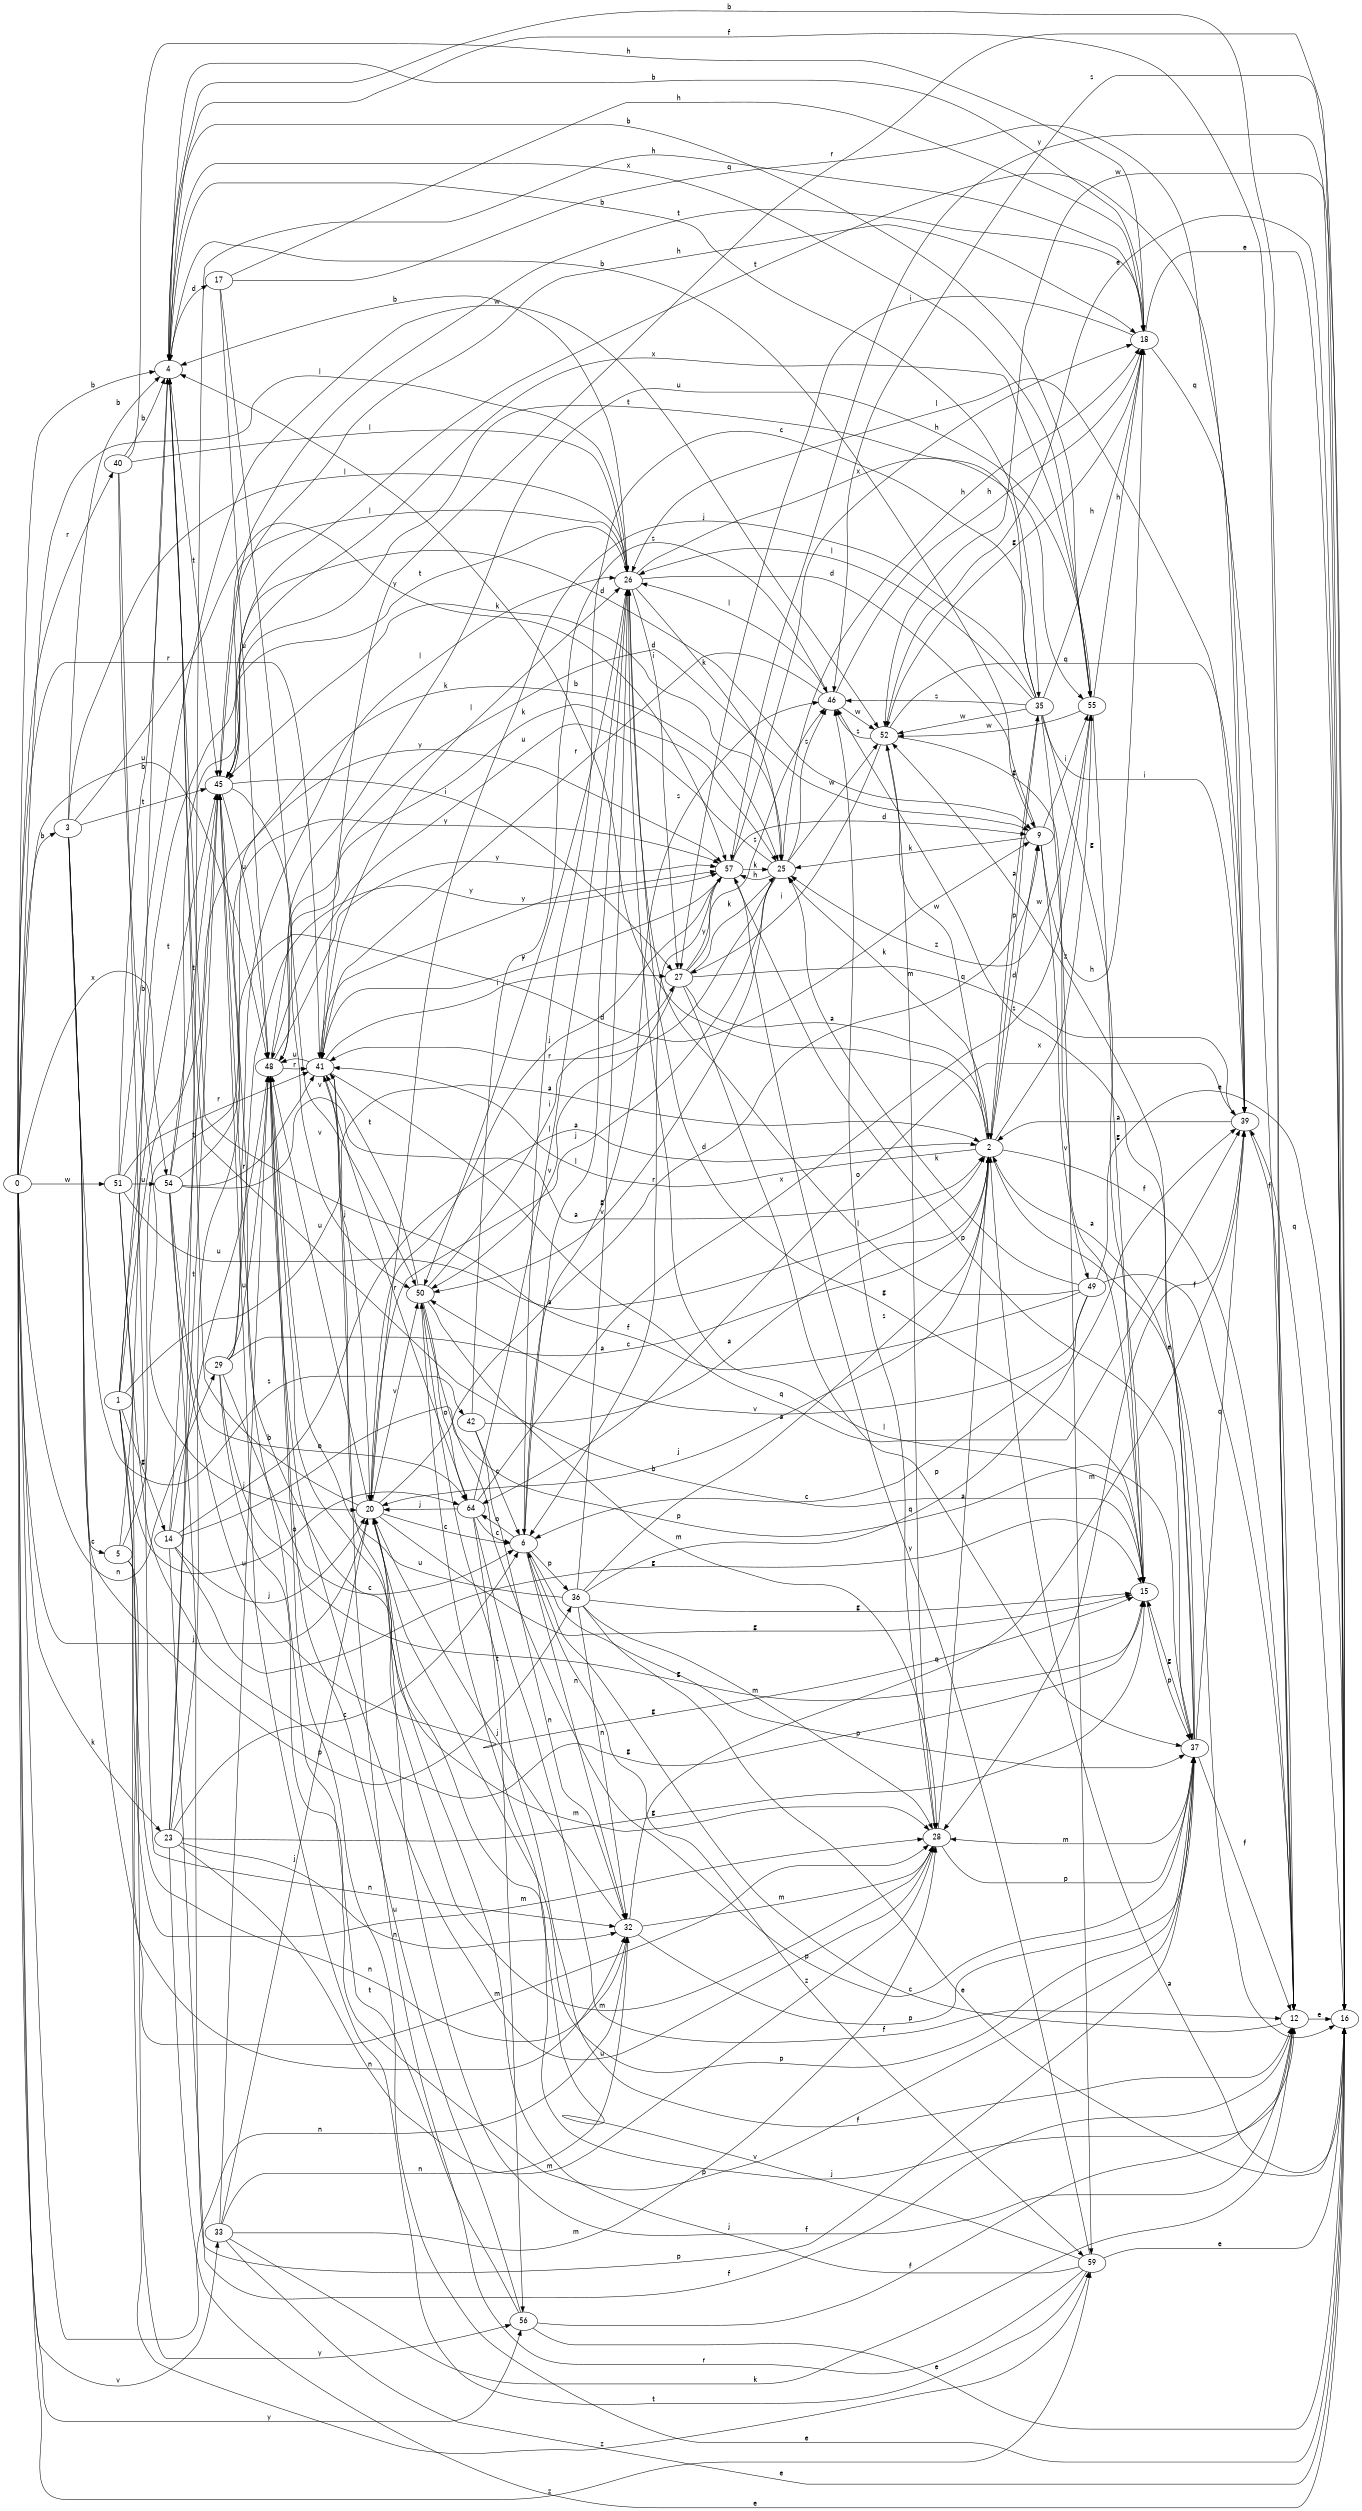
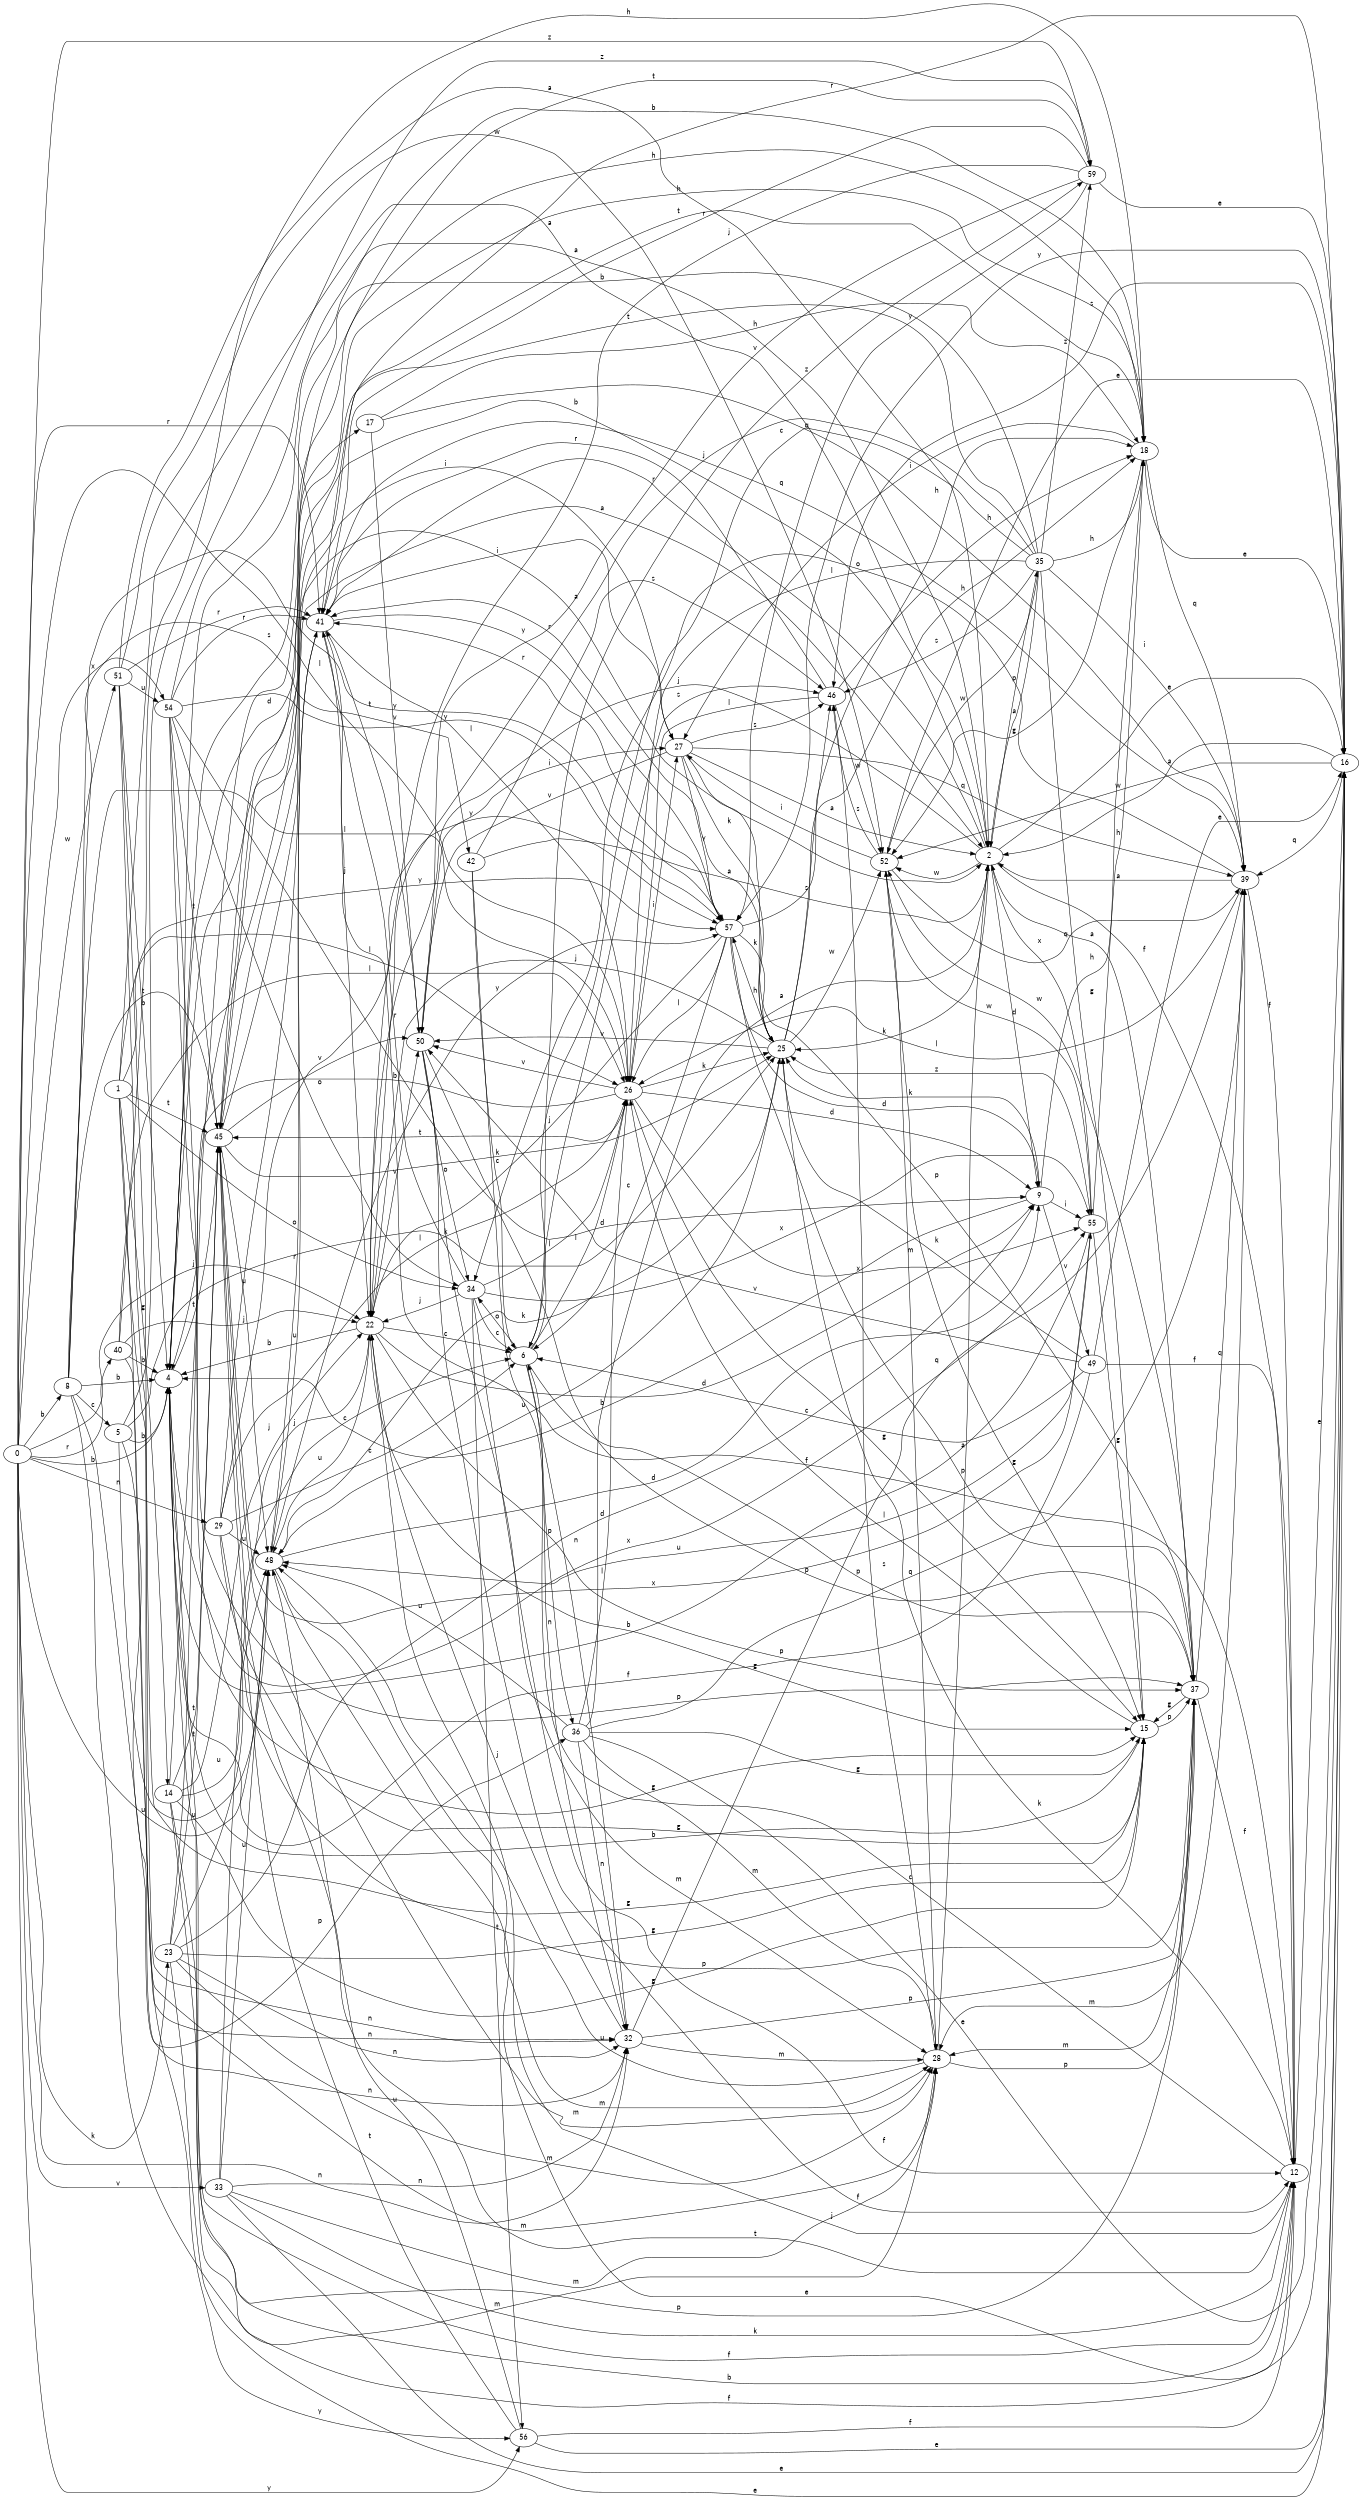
edge "4" -> "35": reversed
edge "17" -> "48": now "5" -> "48"
node "3": label "3" -> "8"
edge "49" -> "26": now "57" -> "26"
edge "37" -> "46": removed, label "s"
edge "36" -> "26": label "g" -> "l"
node "64": label "64" -> "34"
node "20": label "20" -> "22"
edge "12" -> "25": added, label "k"
